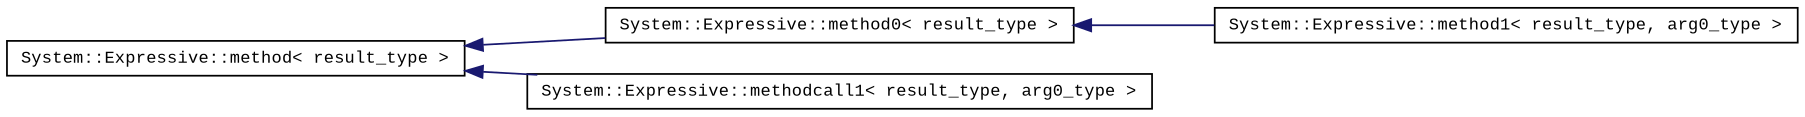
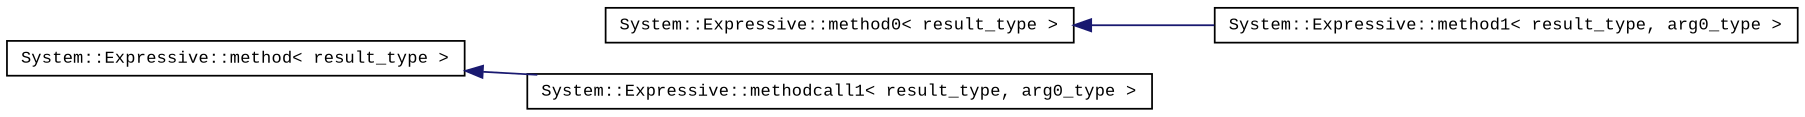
edge "System::Expressive::method0< result_type >" -> "System::Expressive::method< result_type >": removed
